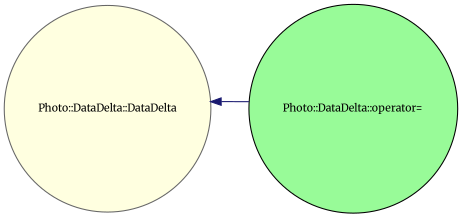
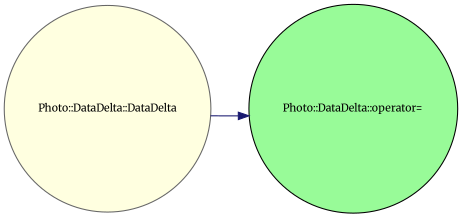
edge "Photo::DataDelta::operator=" -> "Photo::DataDelta::DataDelta": reversed
